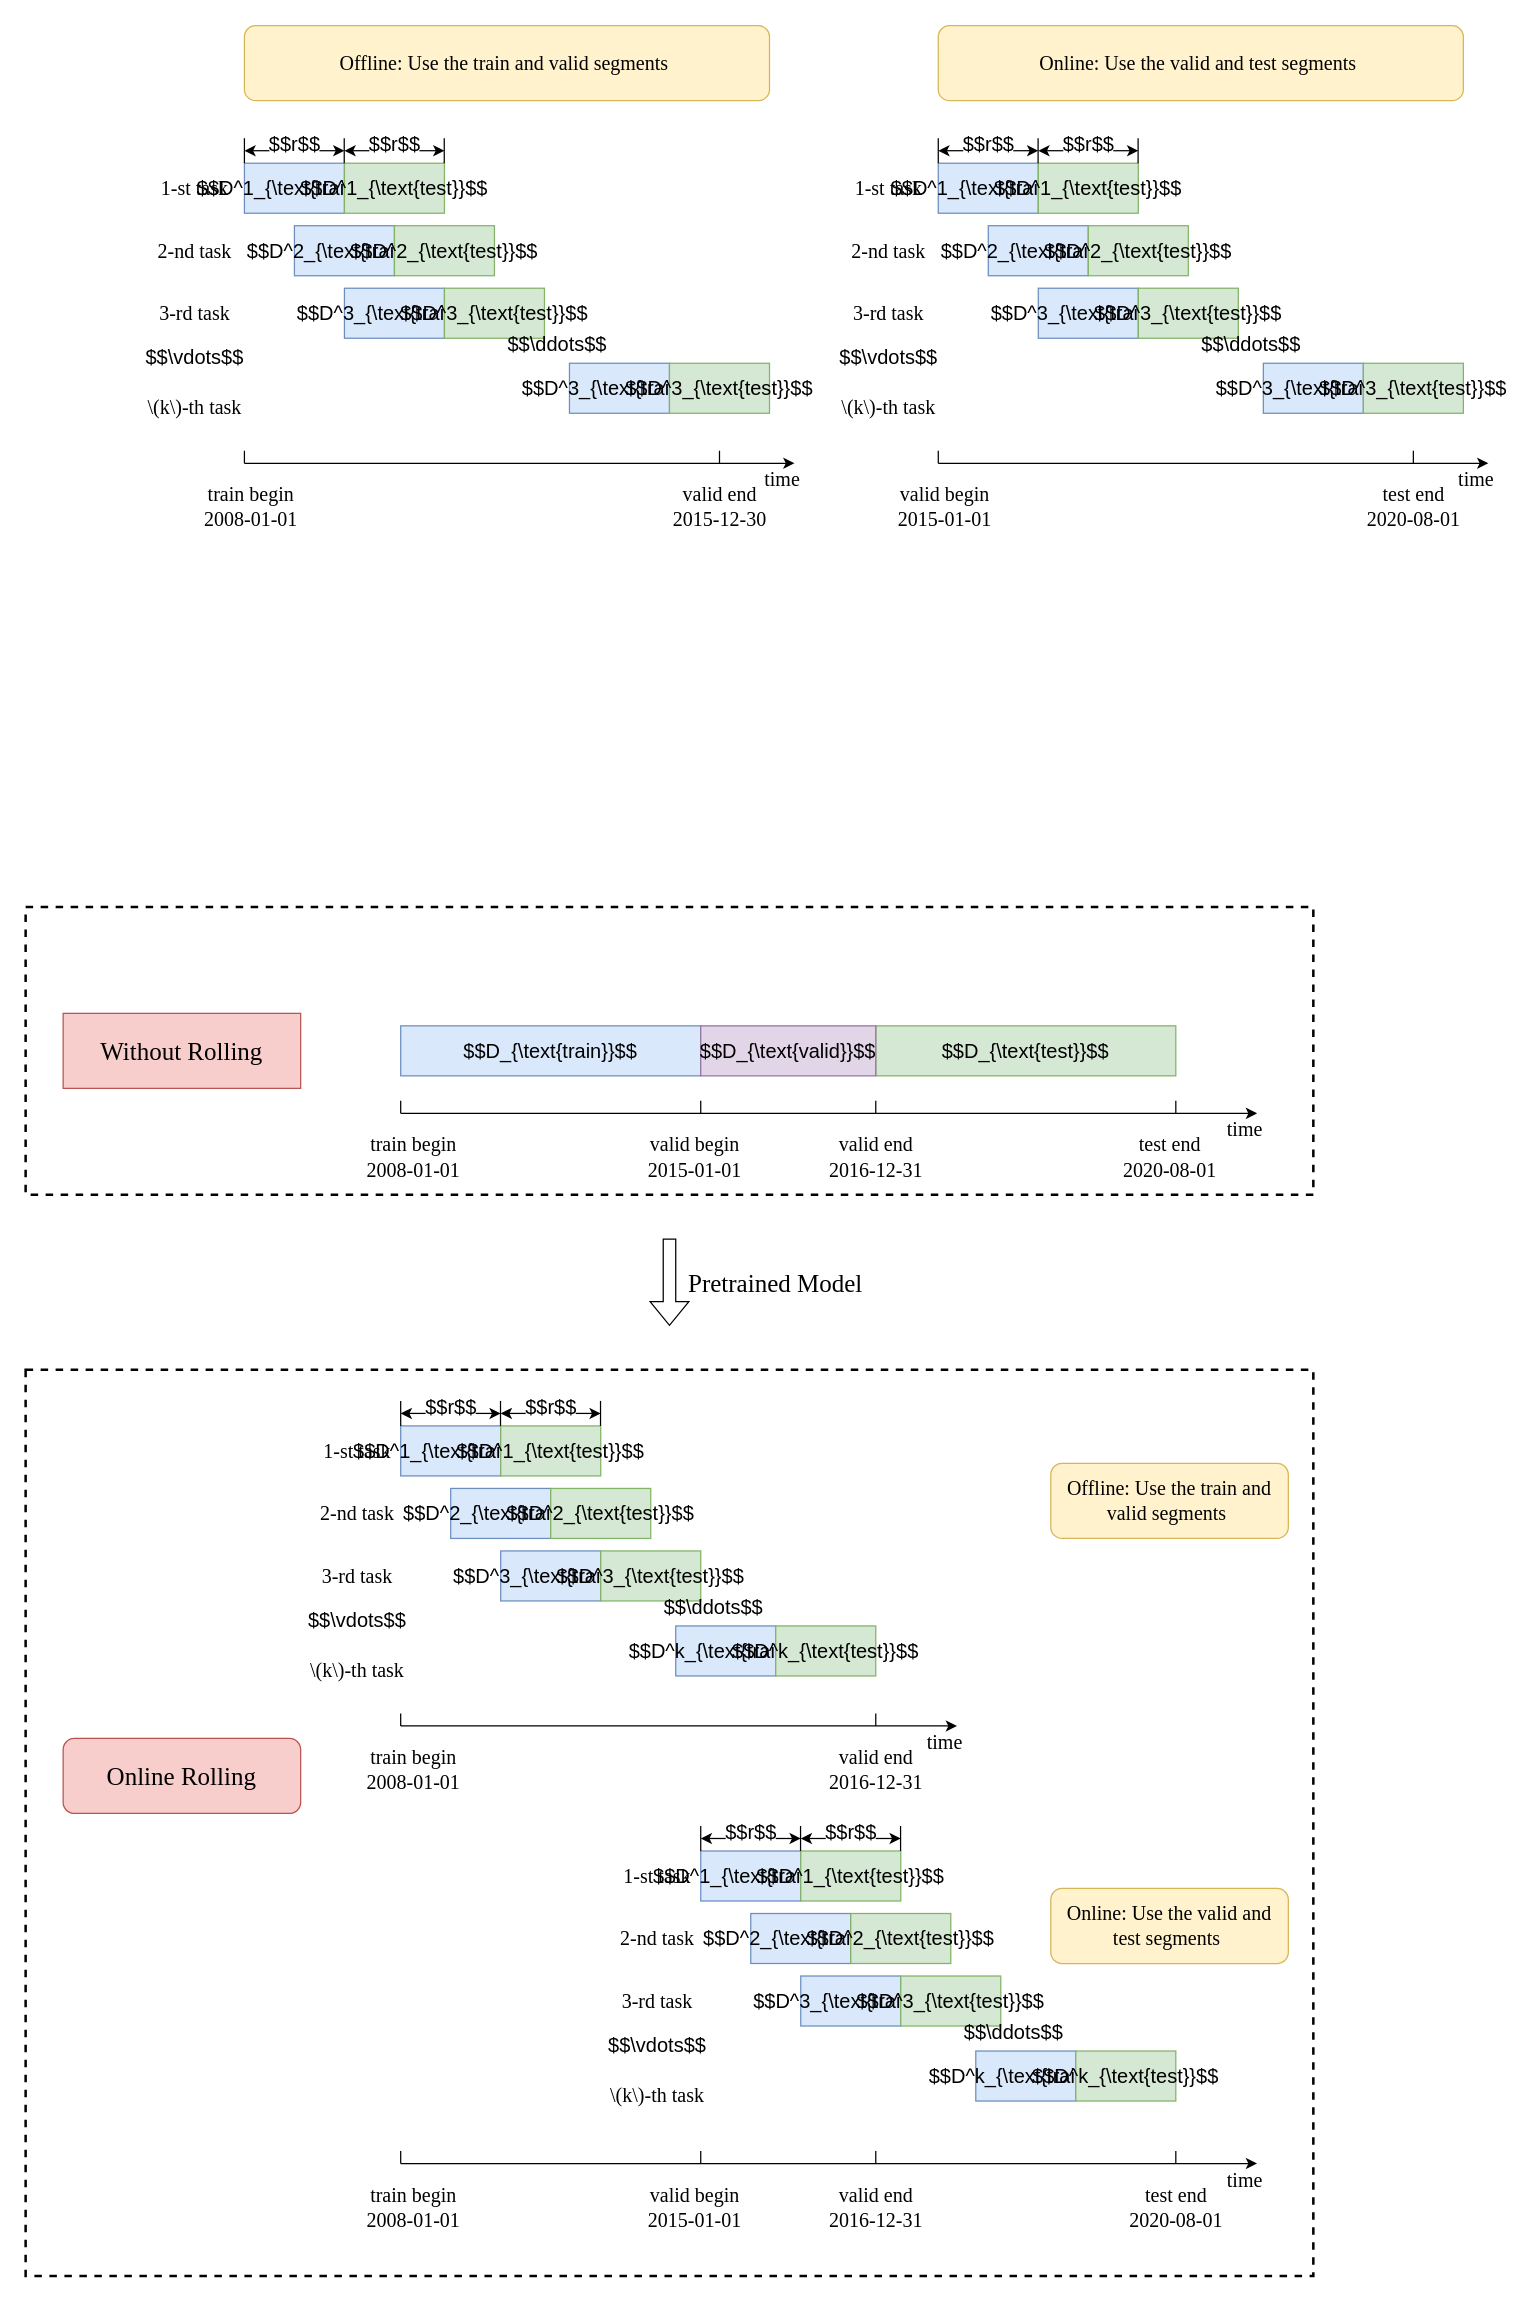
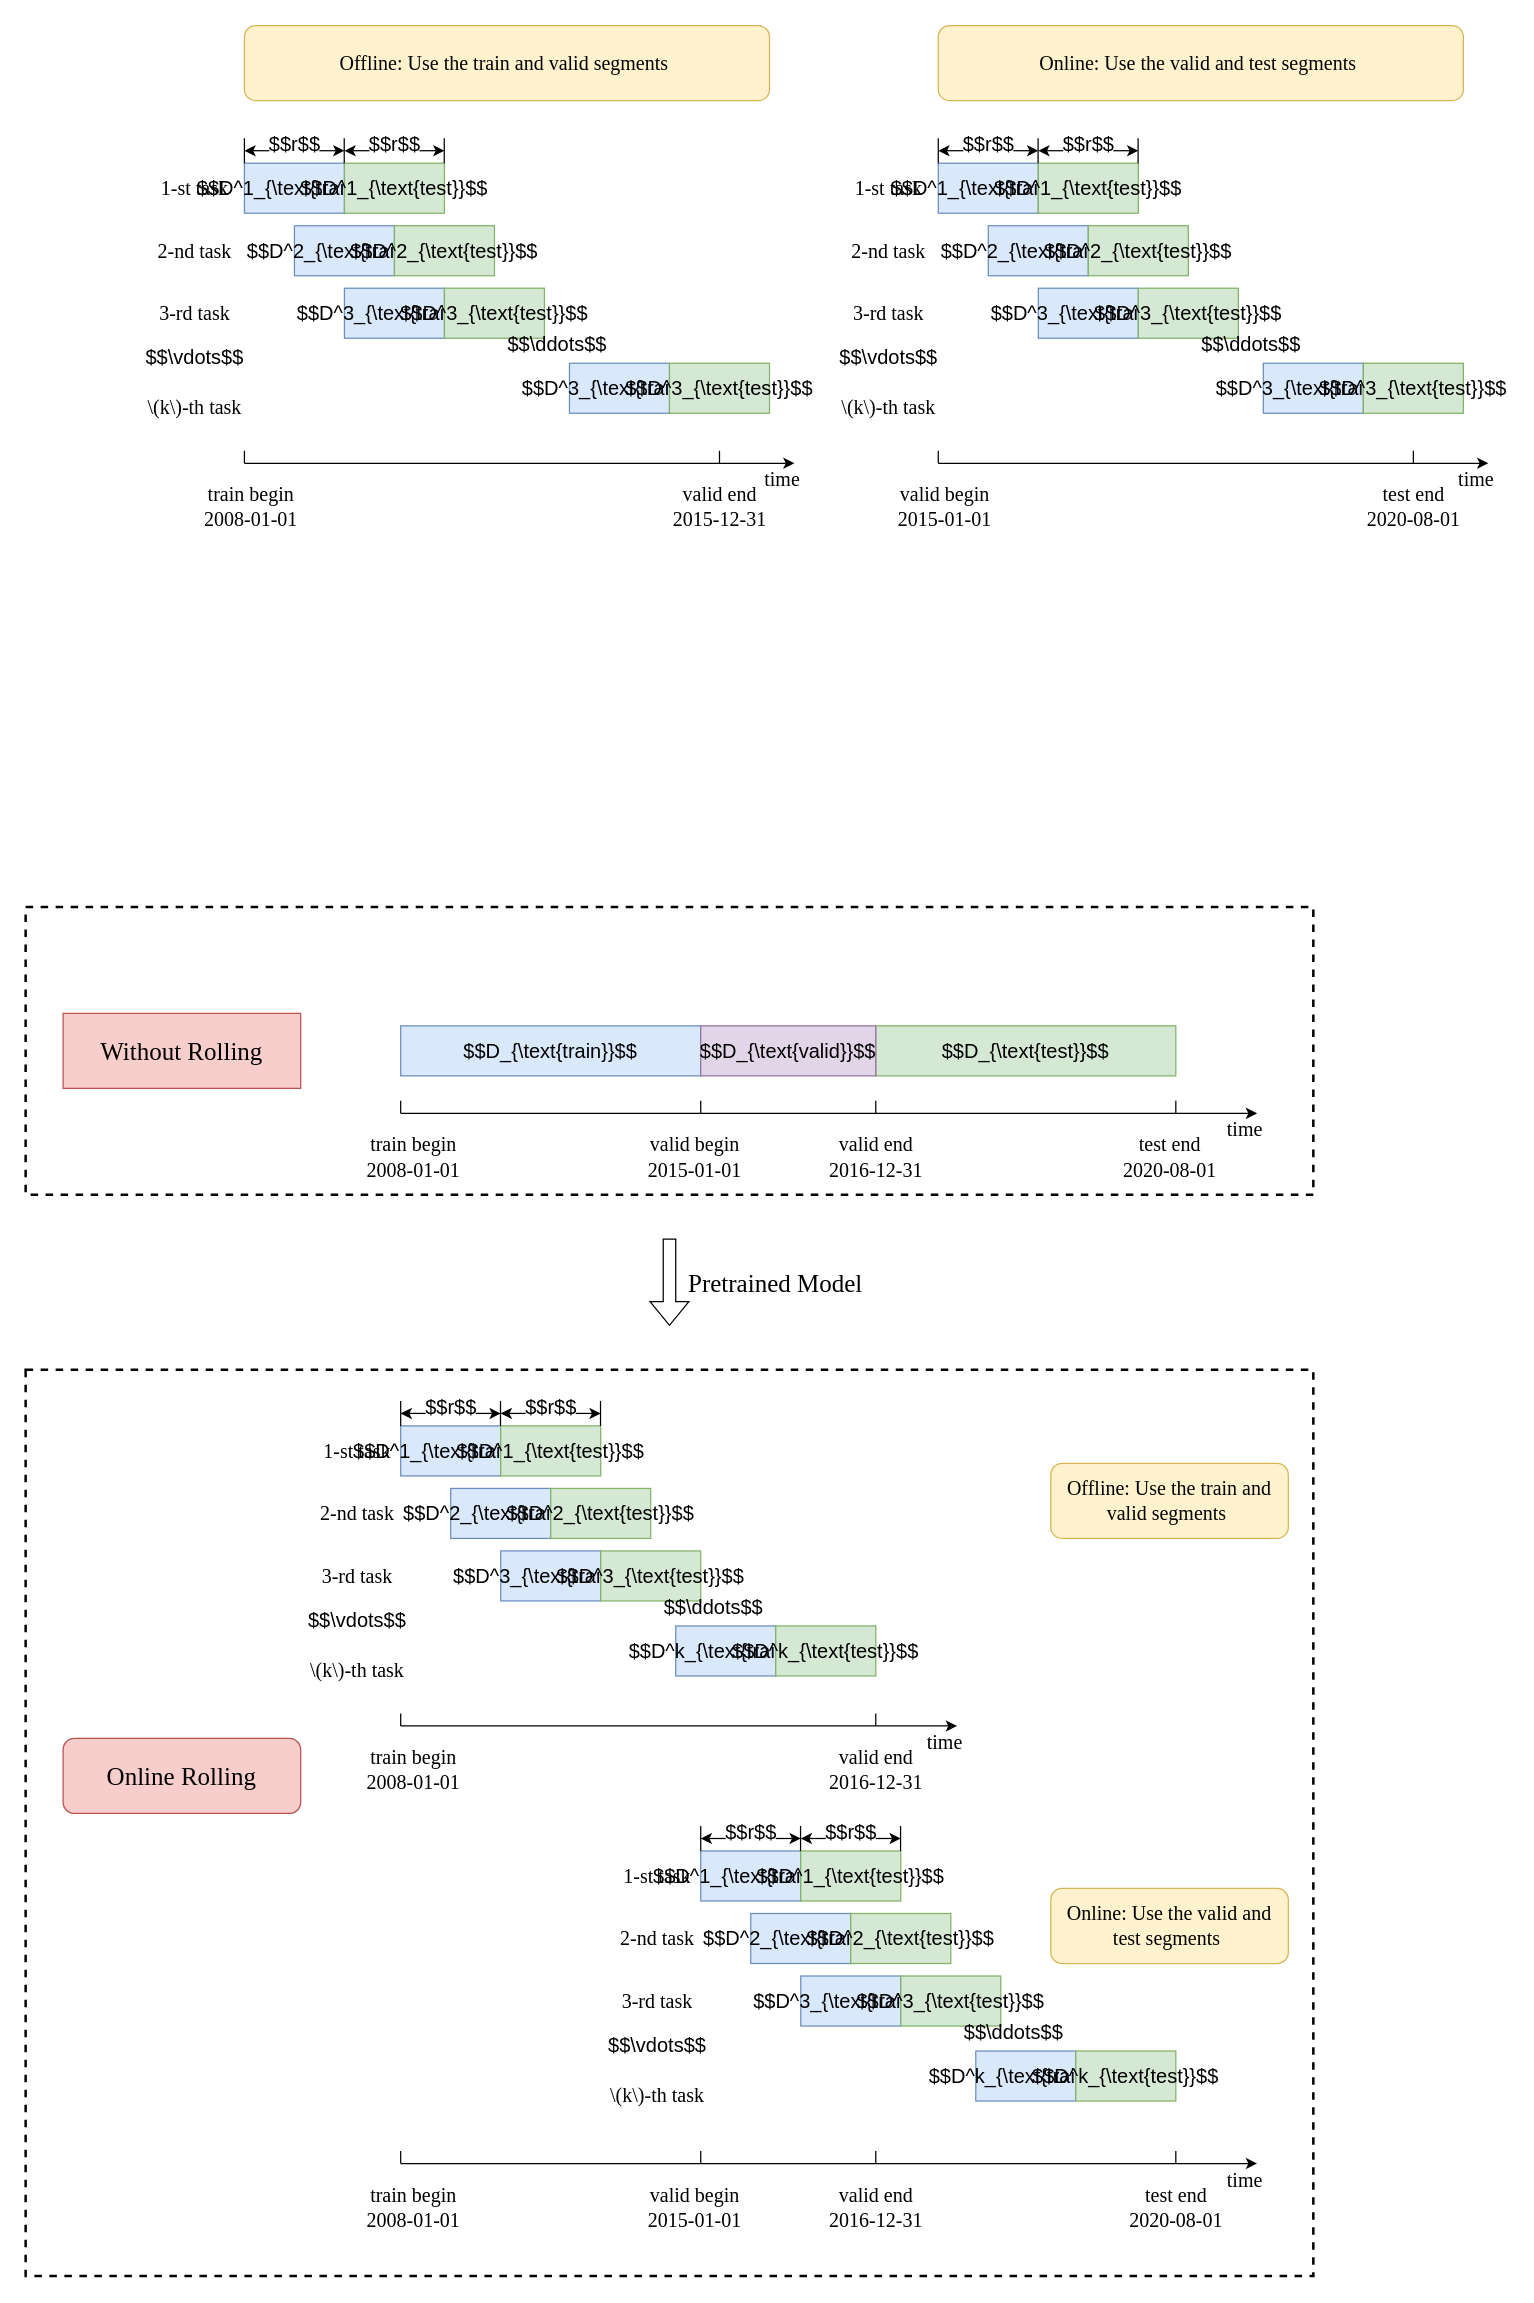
node "valid end 2015-12-30": label "valid end 2015-12-30" -> "valid end 2015-12-31"
